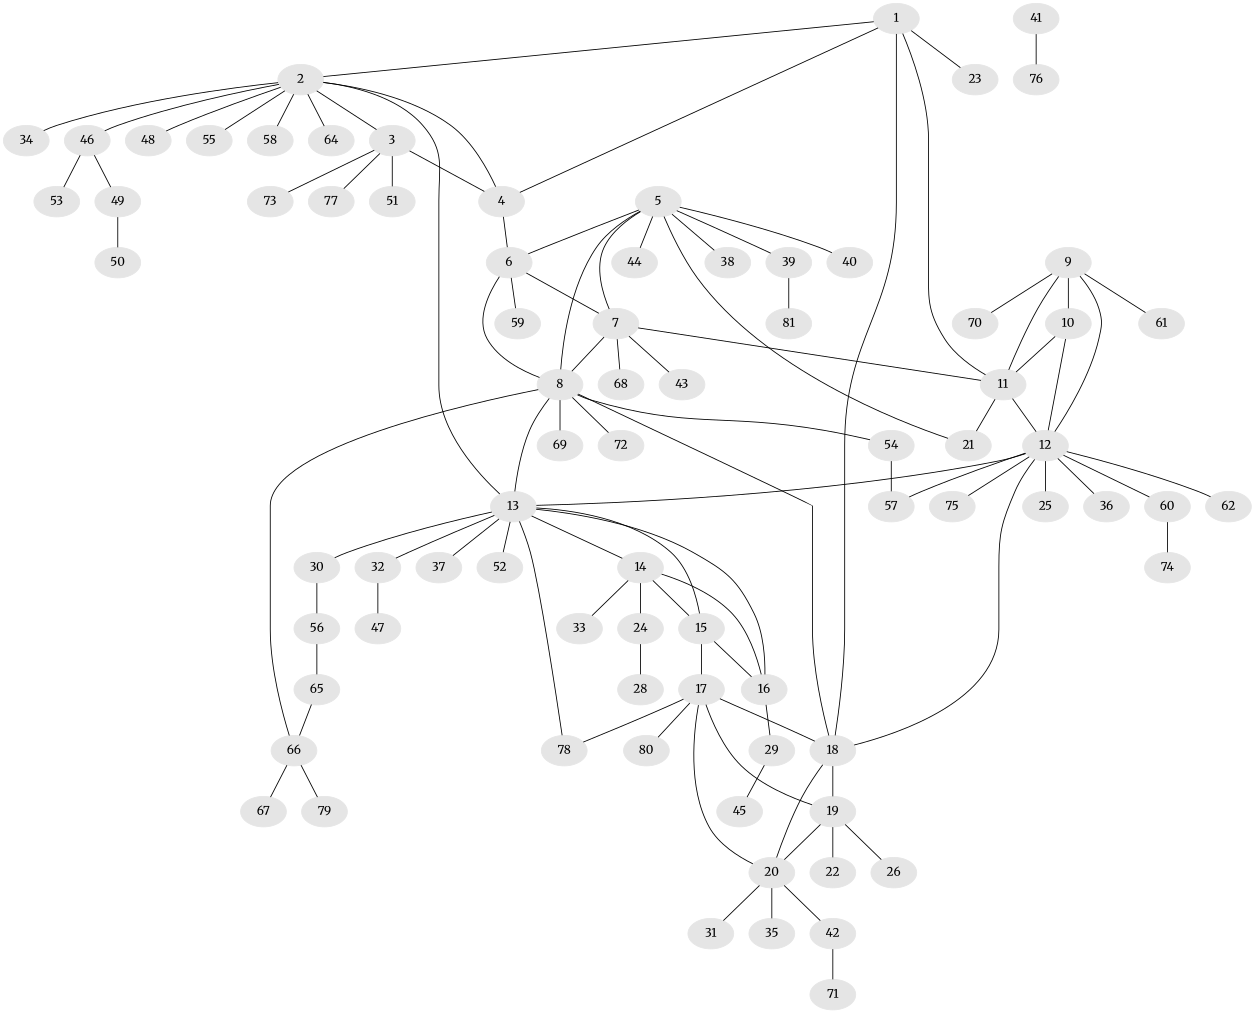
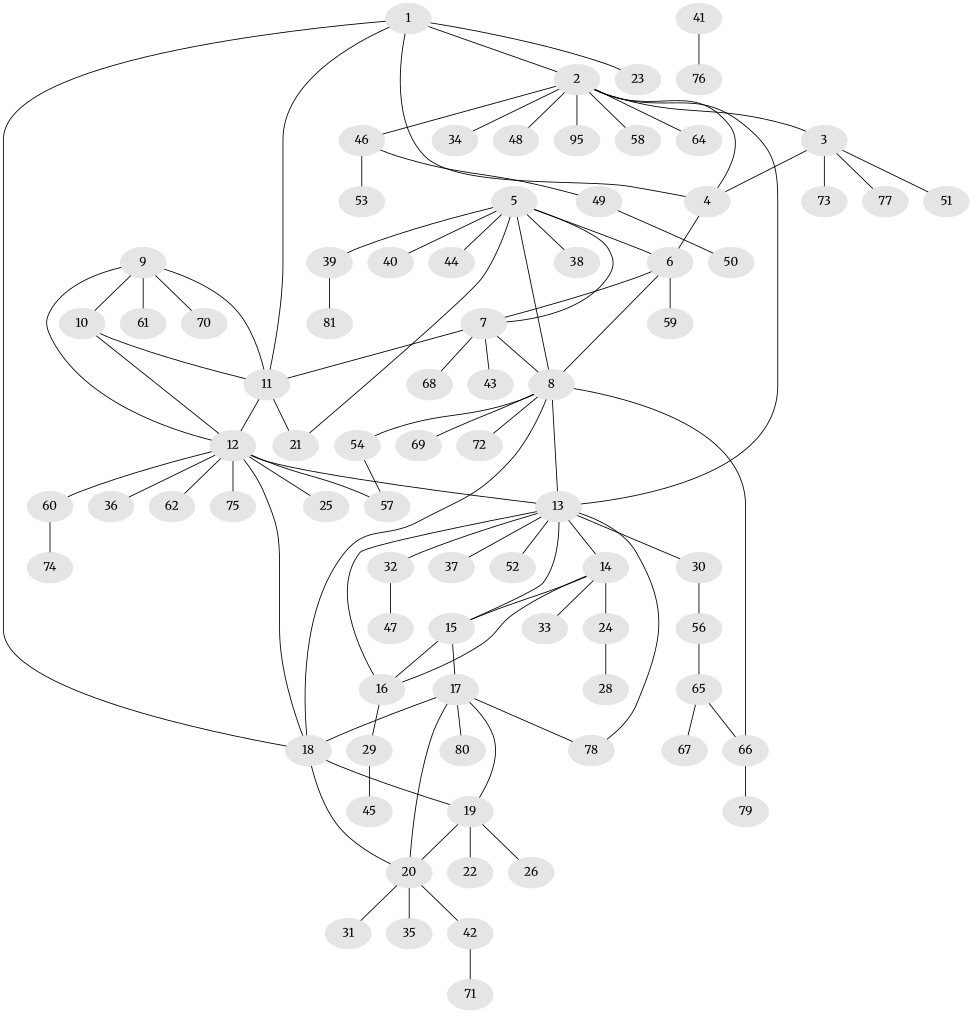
node "55": label "55" -> "95"
edge "66" -- "67": now "65" -- "67"
